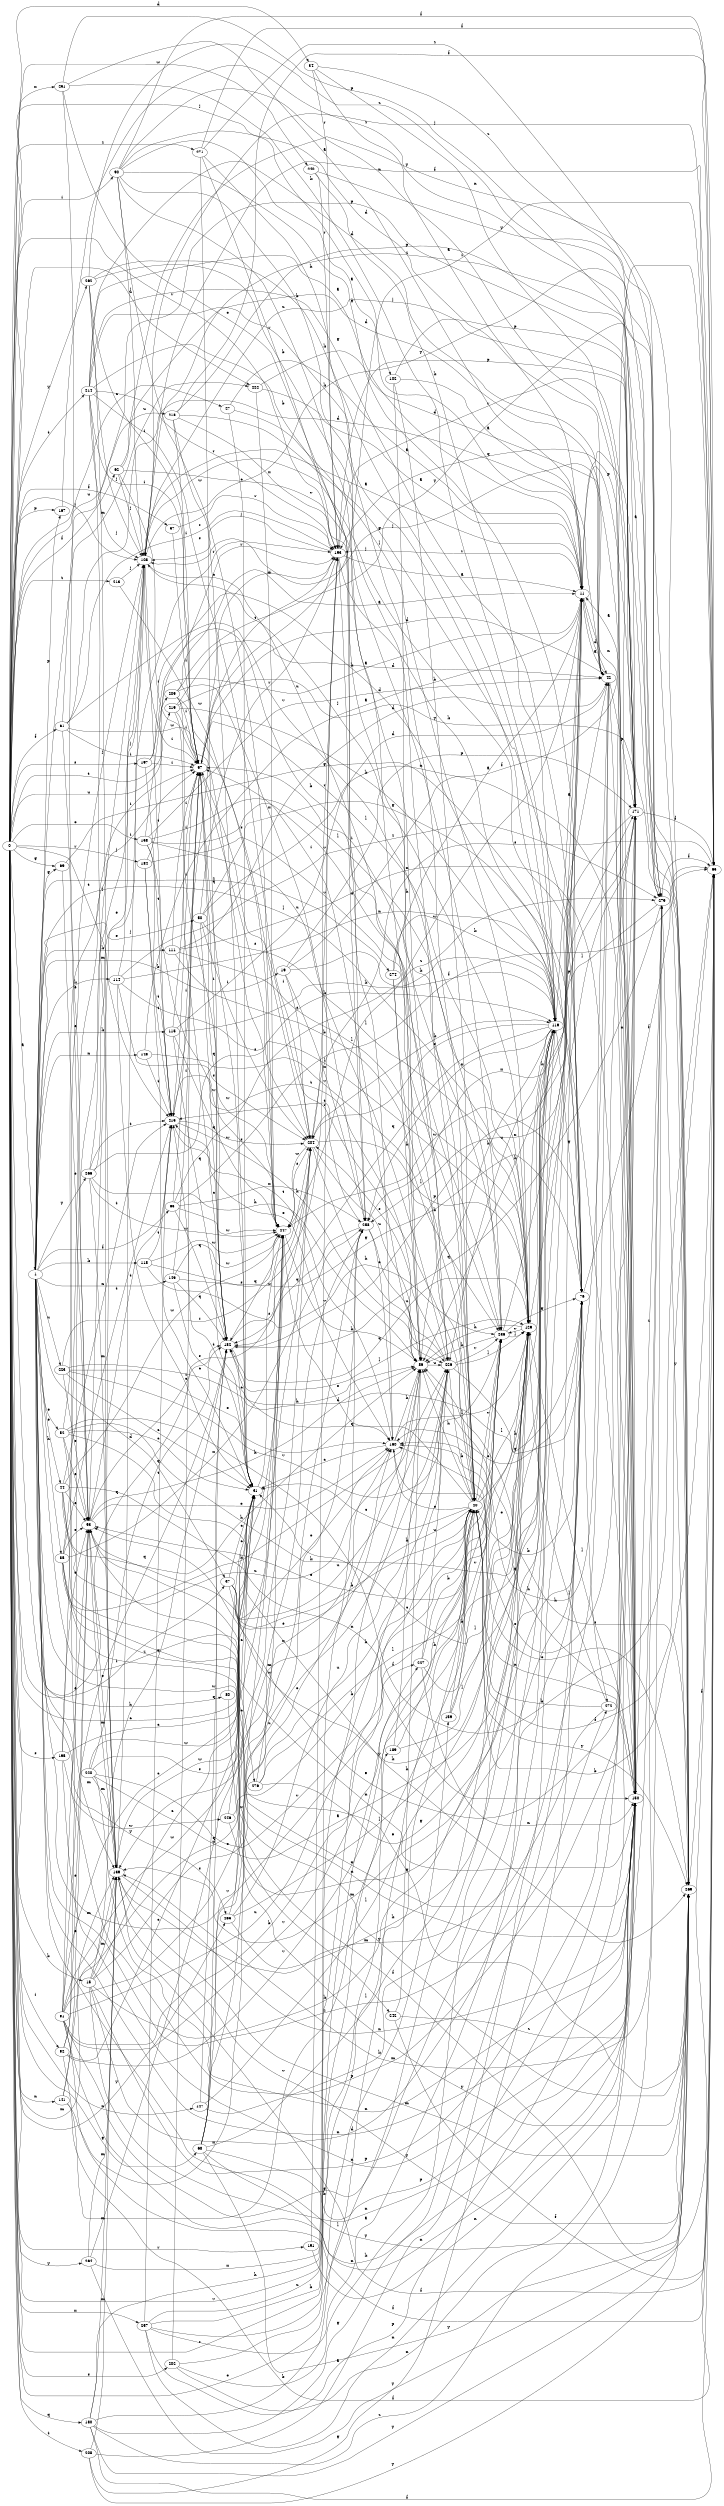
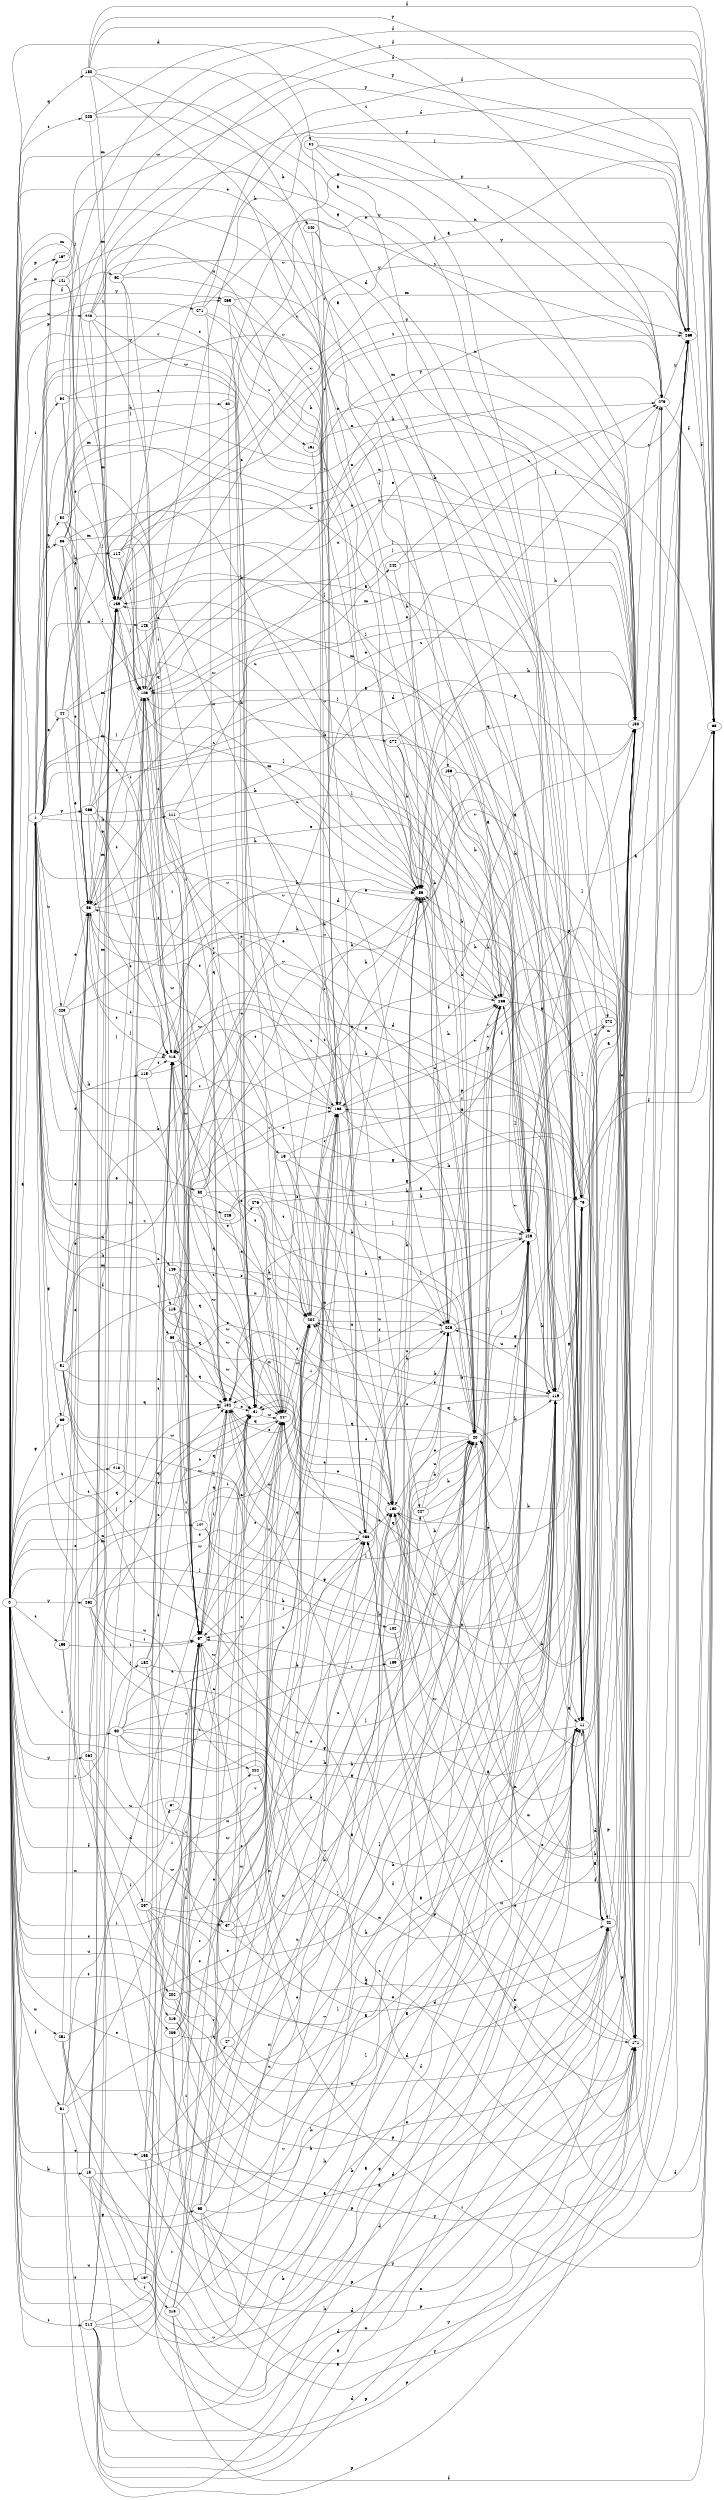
edge "0" -> "220": added, label "u"
edge "274" -> "171": added, label "p"
